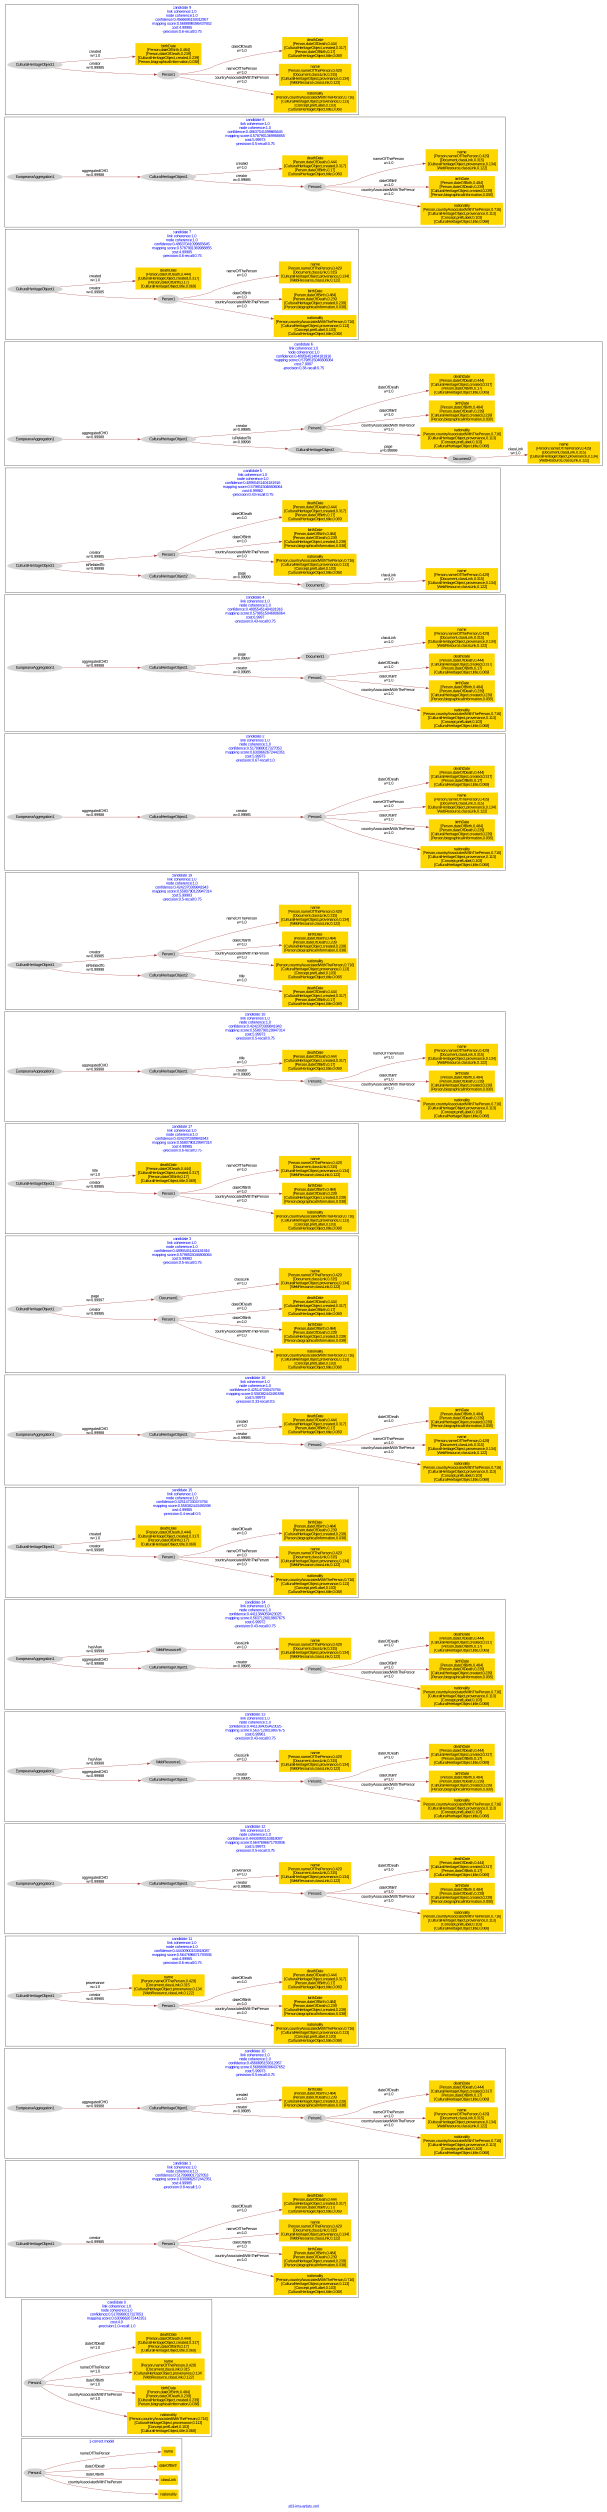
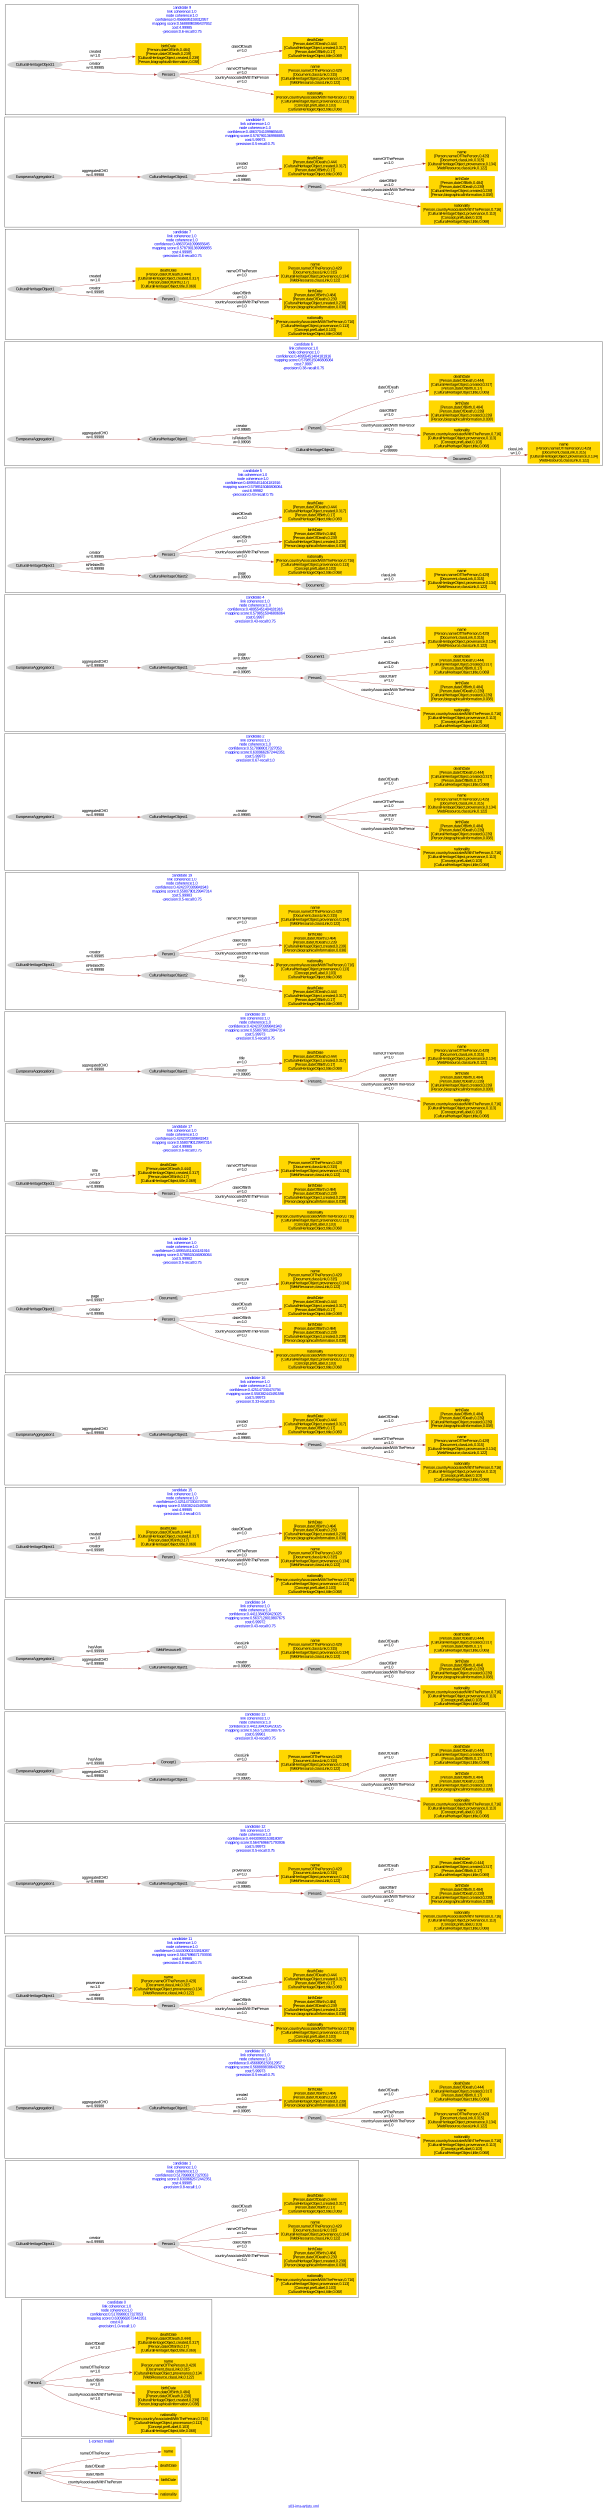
node "WebResource1": label "WebResource1" -> "Concept1"
node "dateOfBirth": label "dateOfBirth" -> "deathDate"
node "classLink": label "classLink" -> "birthDate"
